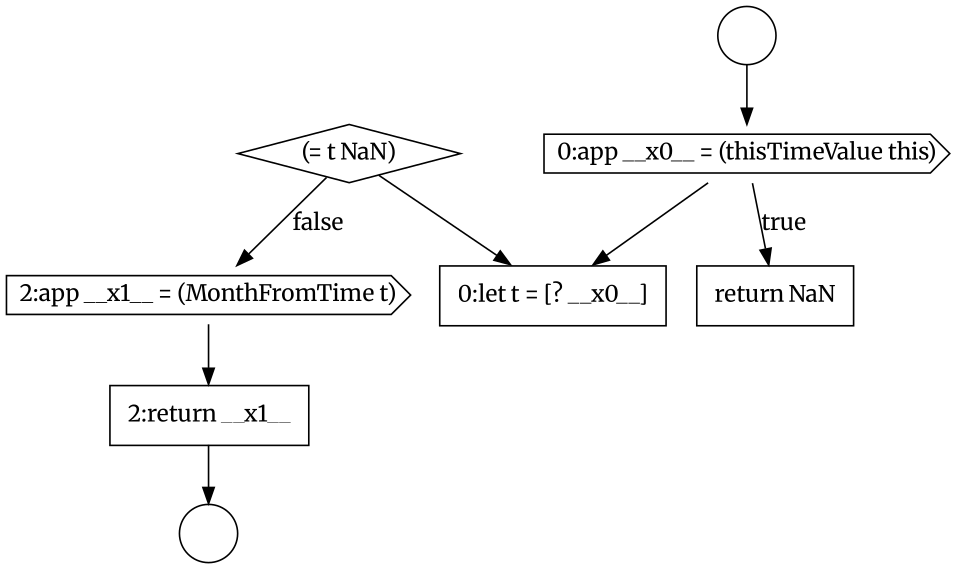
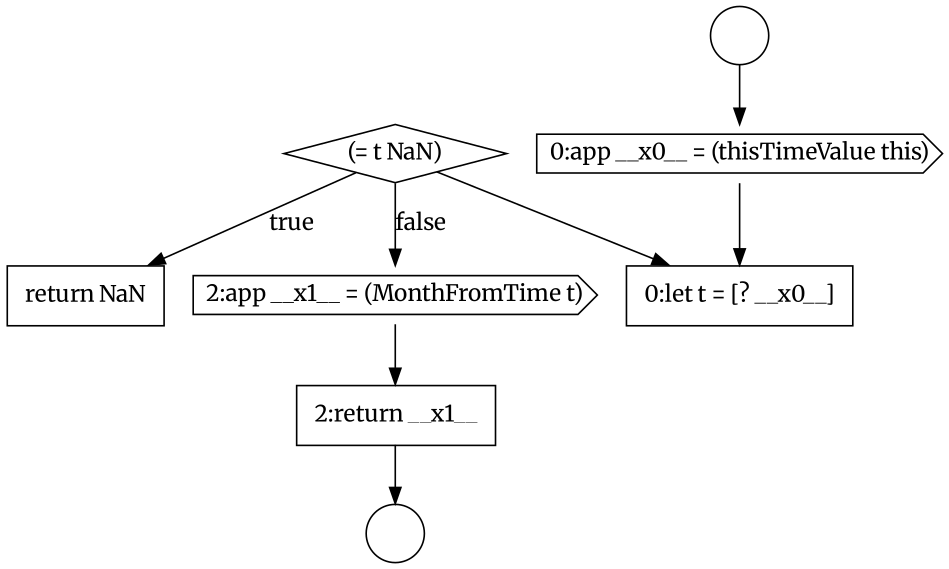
edge "0:app __x0__ = (thisTimeValue this)" -> "return NaN": now "(= t NaN)" -> "return NaN"
